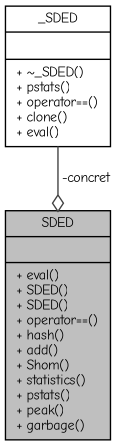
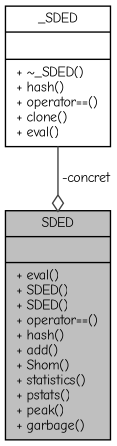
node "_SDED": text "+ pstats()" -> "+ hash()"
